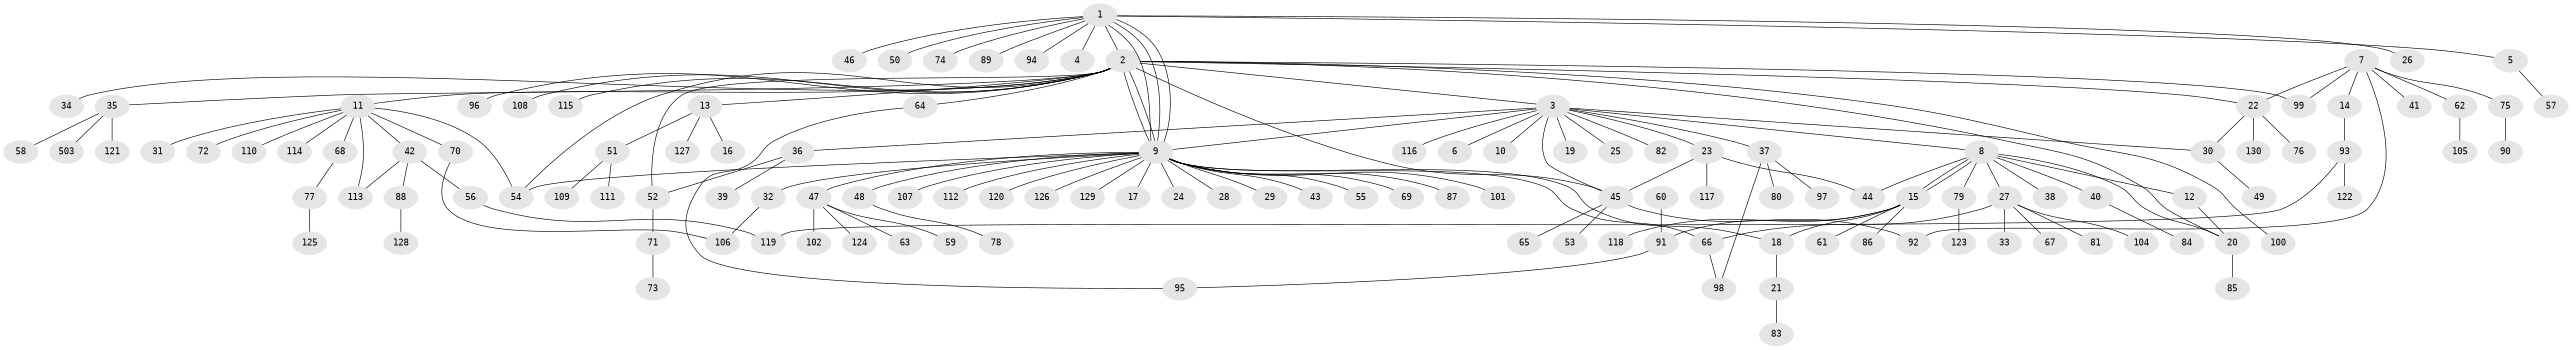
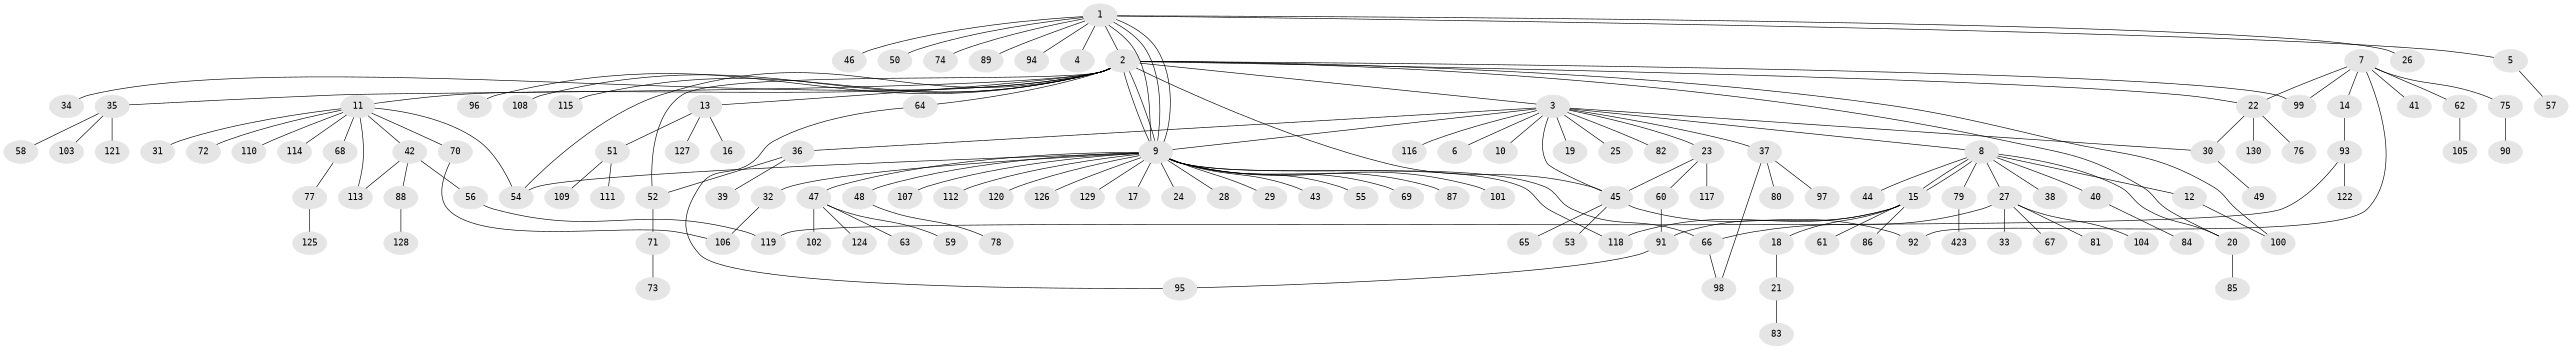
node "503": label "503" -> "103"
edge "23" -- "44": now "23" -- "60"
edge "9" -- "18": now "9" -- "118"
edge "12" -- "20": now "12" -- "100"
node "123": label "123" -> "423"
